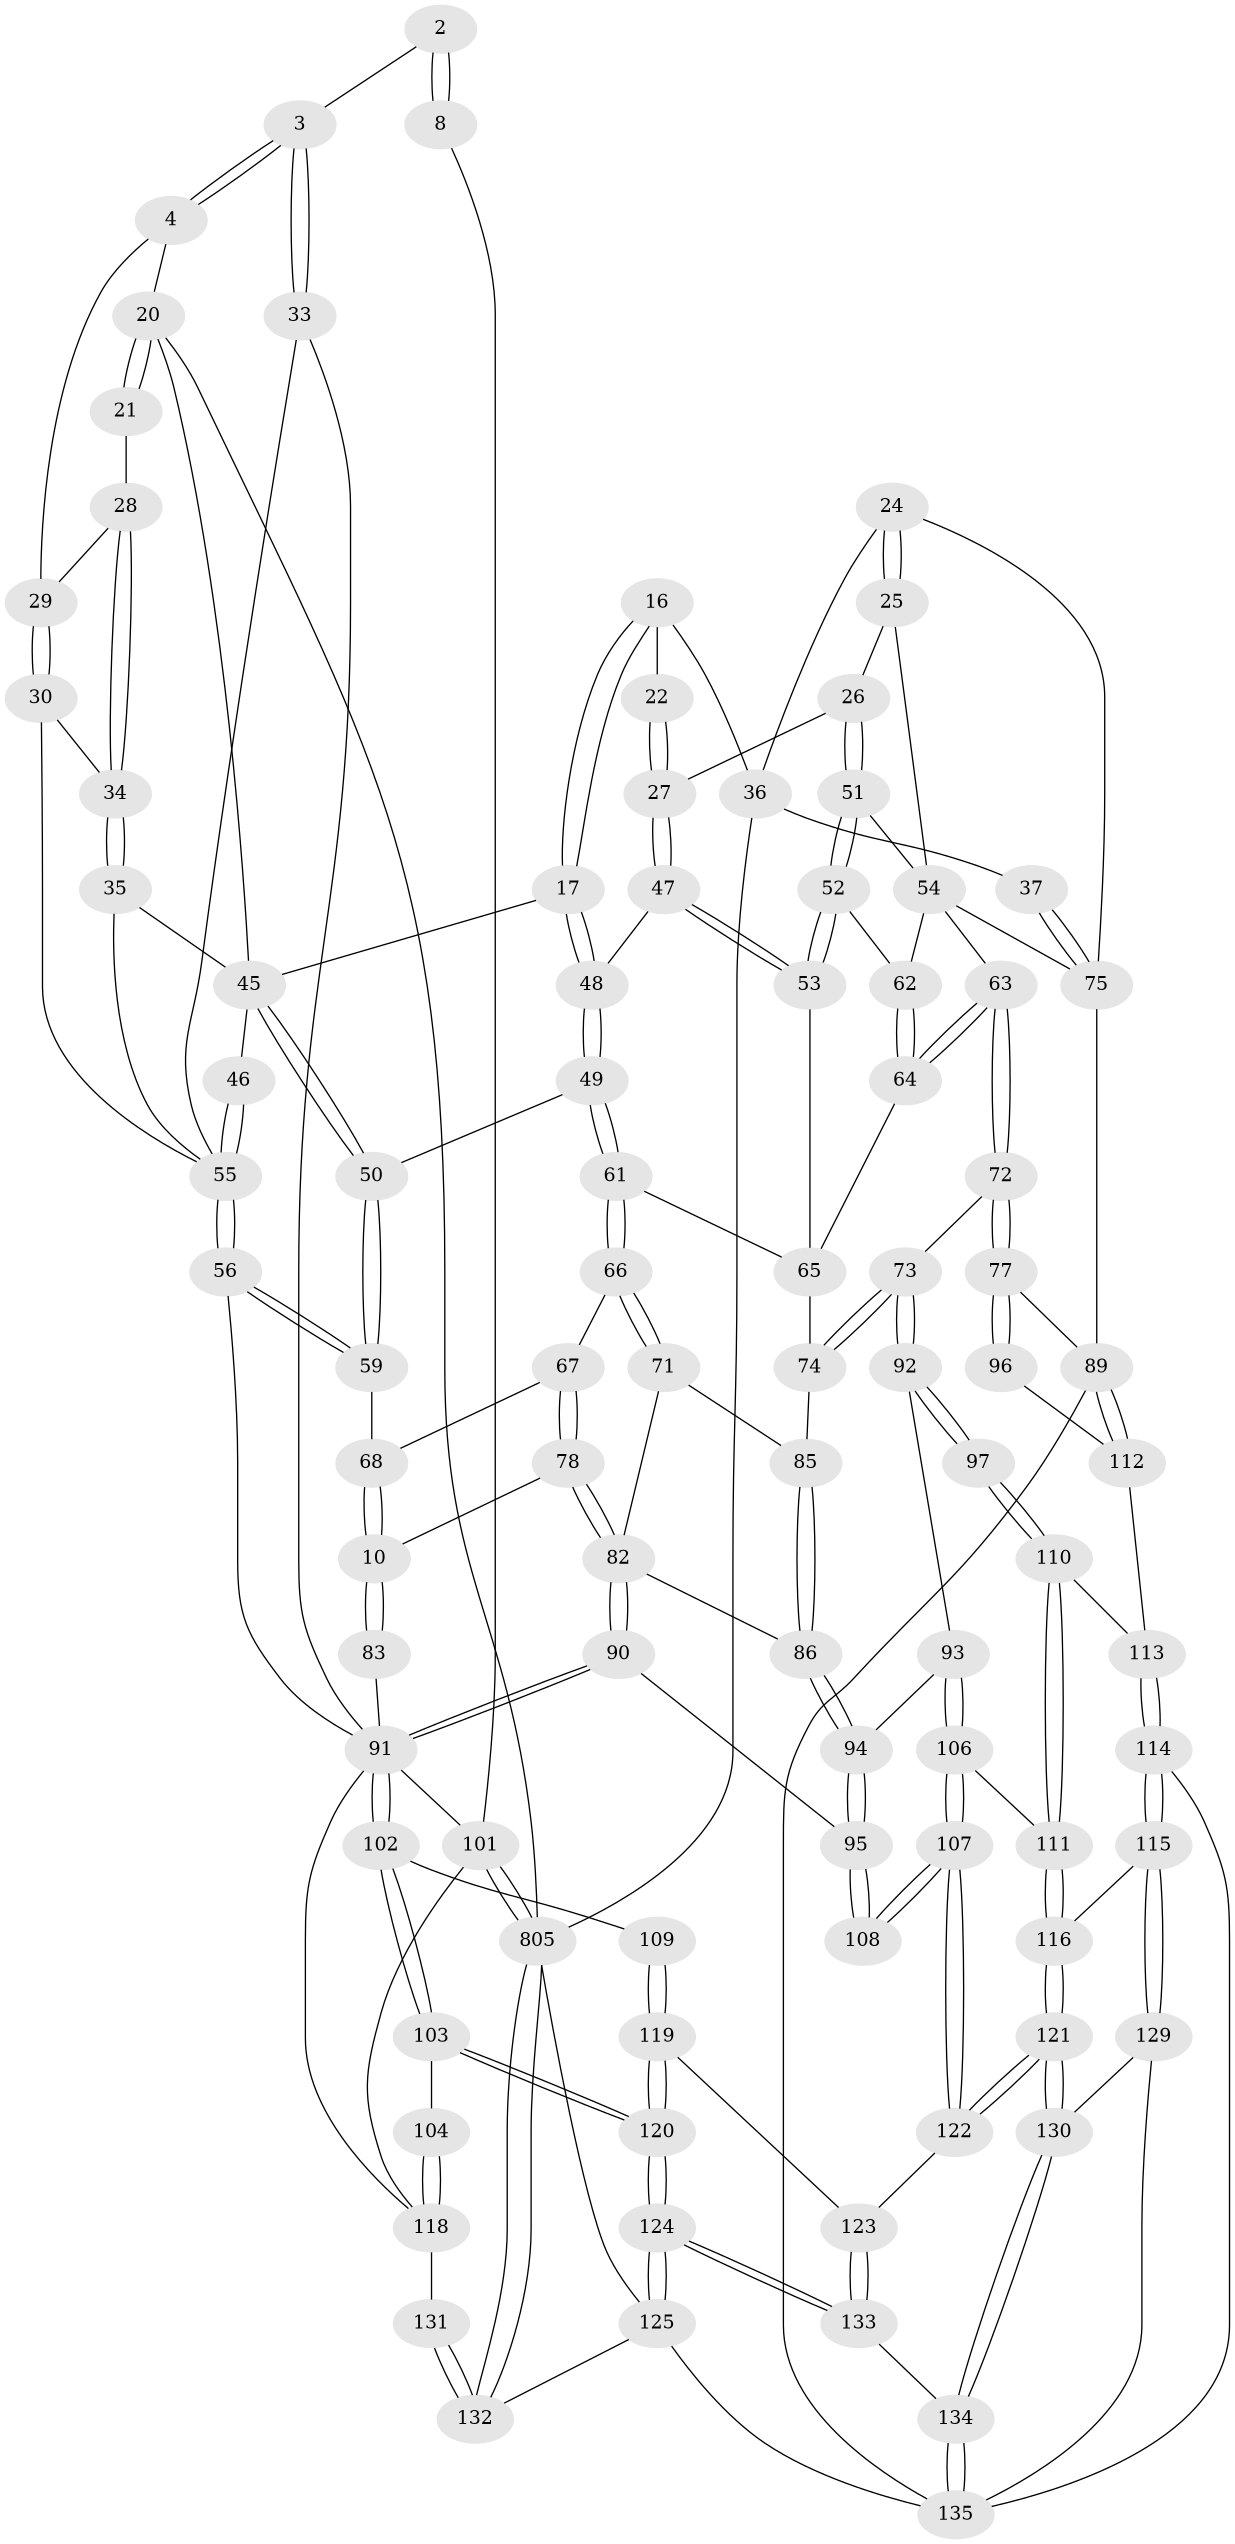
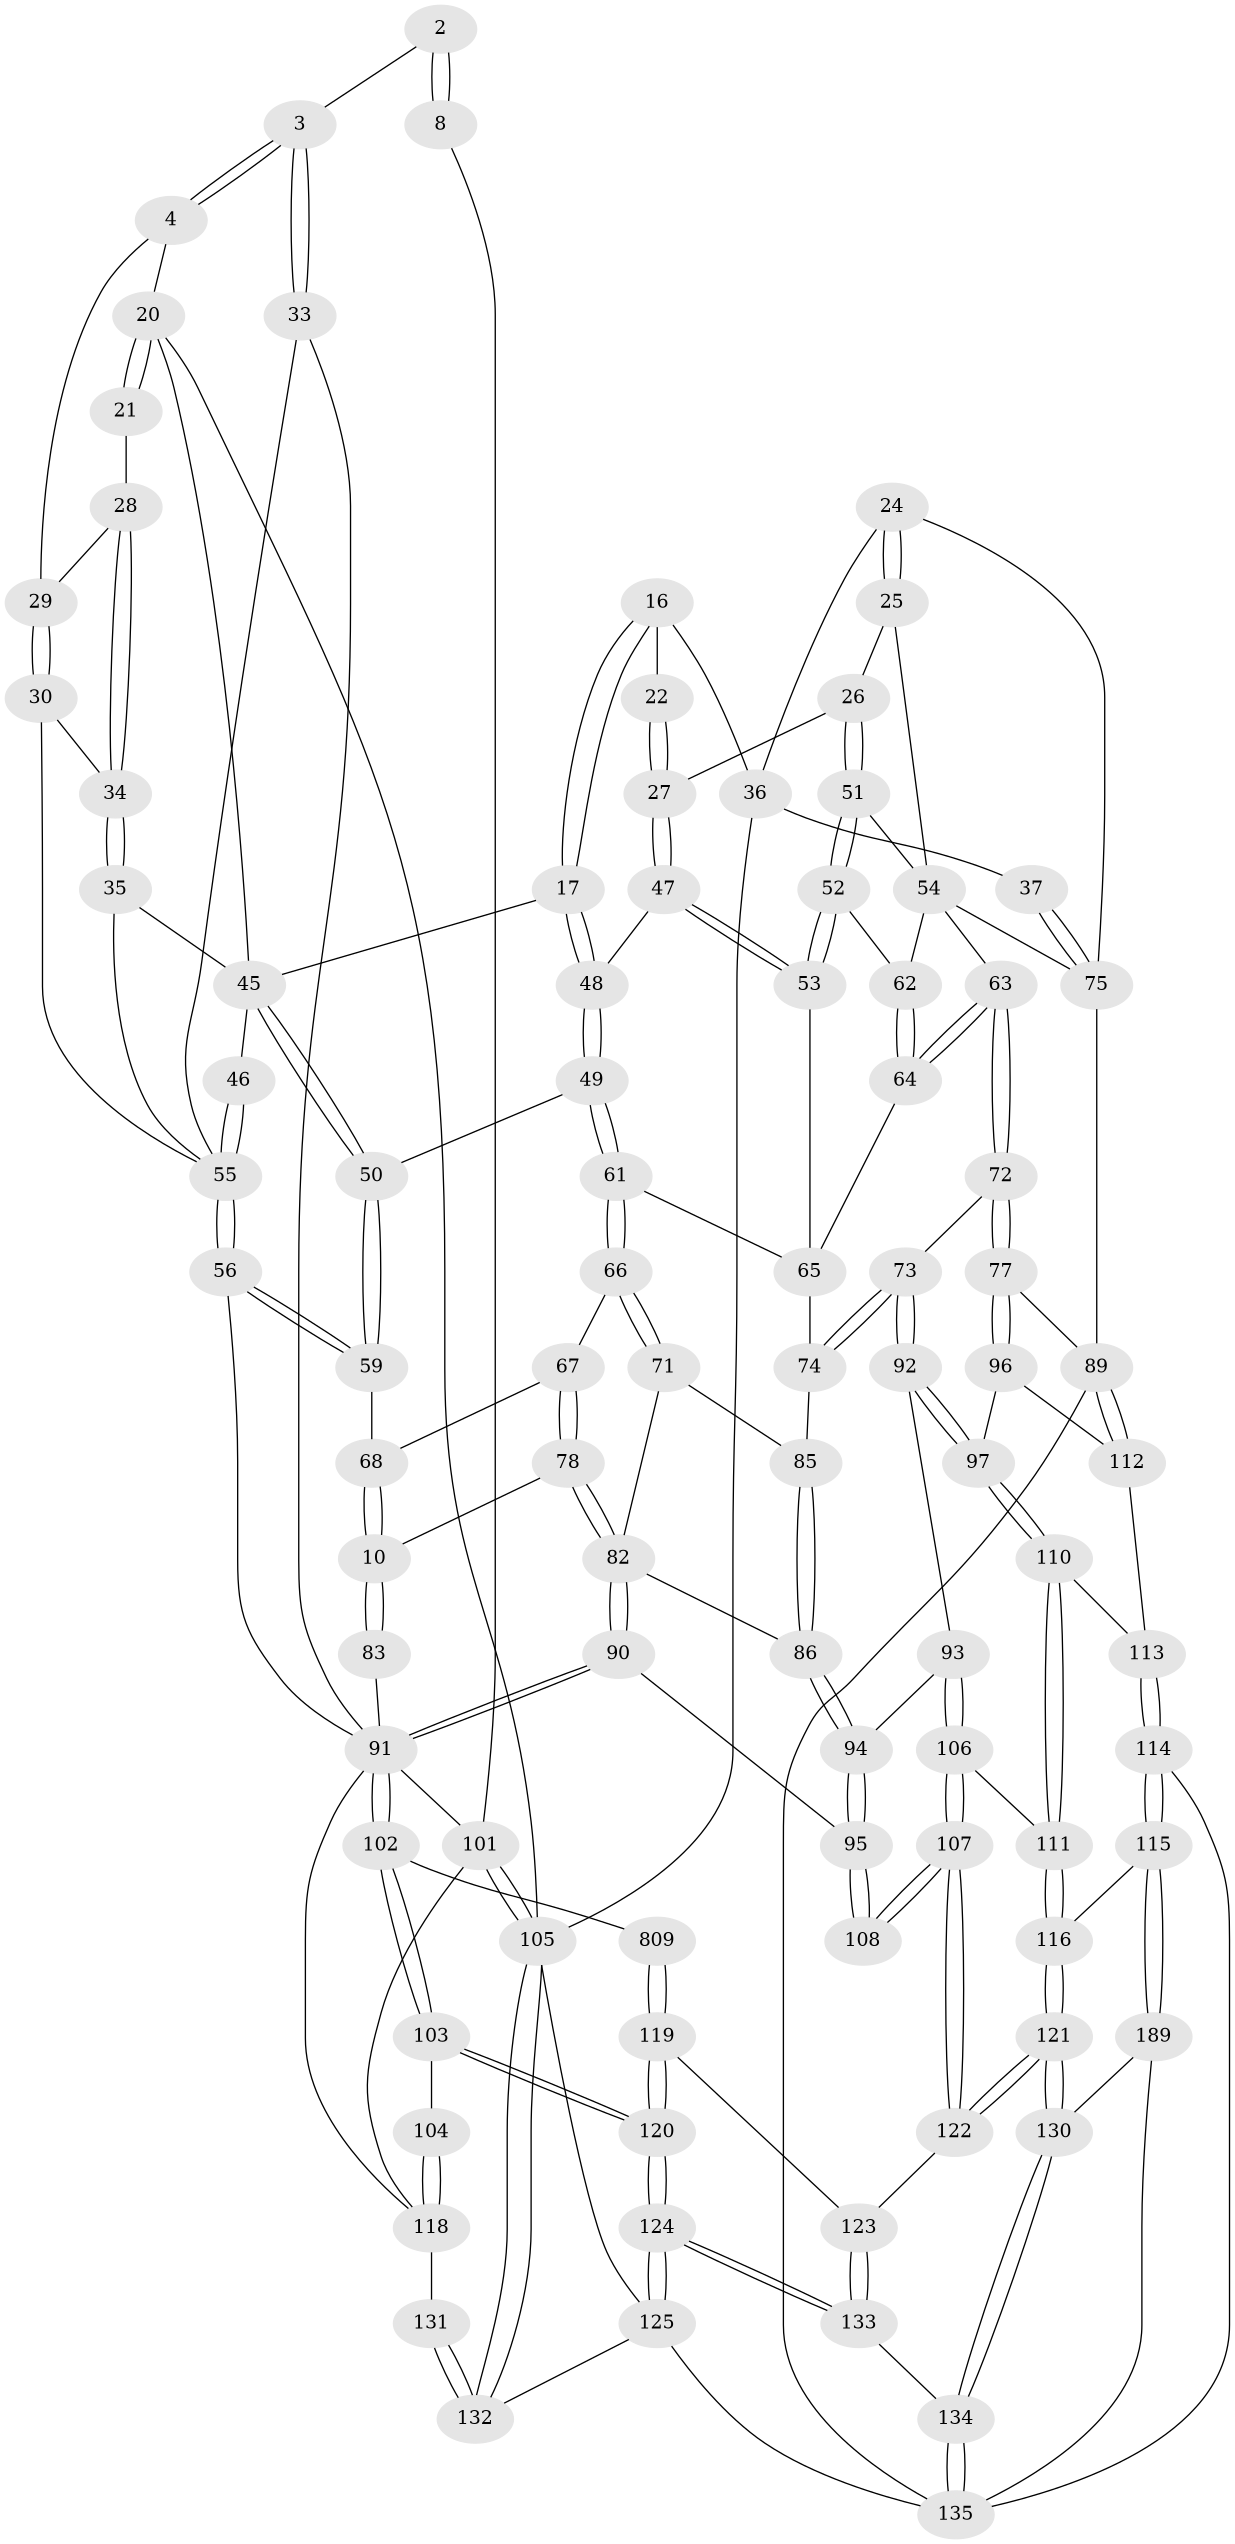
edge "96" -- "97": added
node "805": label "805" -> "105"
node "109": label "109" -> "809"
node "129": label "129" -> "189"
